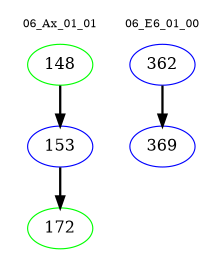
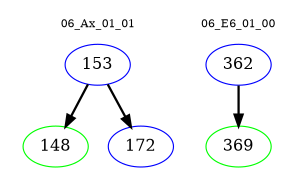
edge "148" -> "153": reversed
node "369": color blue -> green
node "172": color green -> blue
